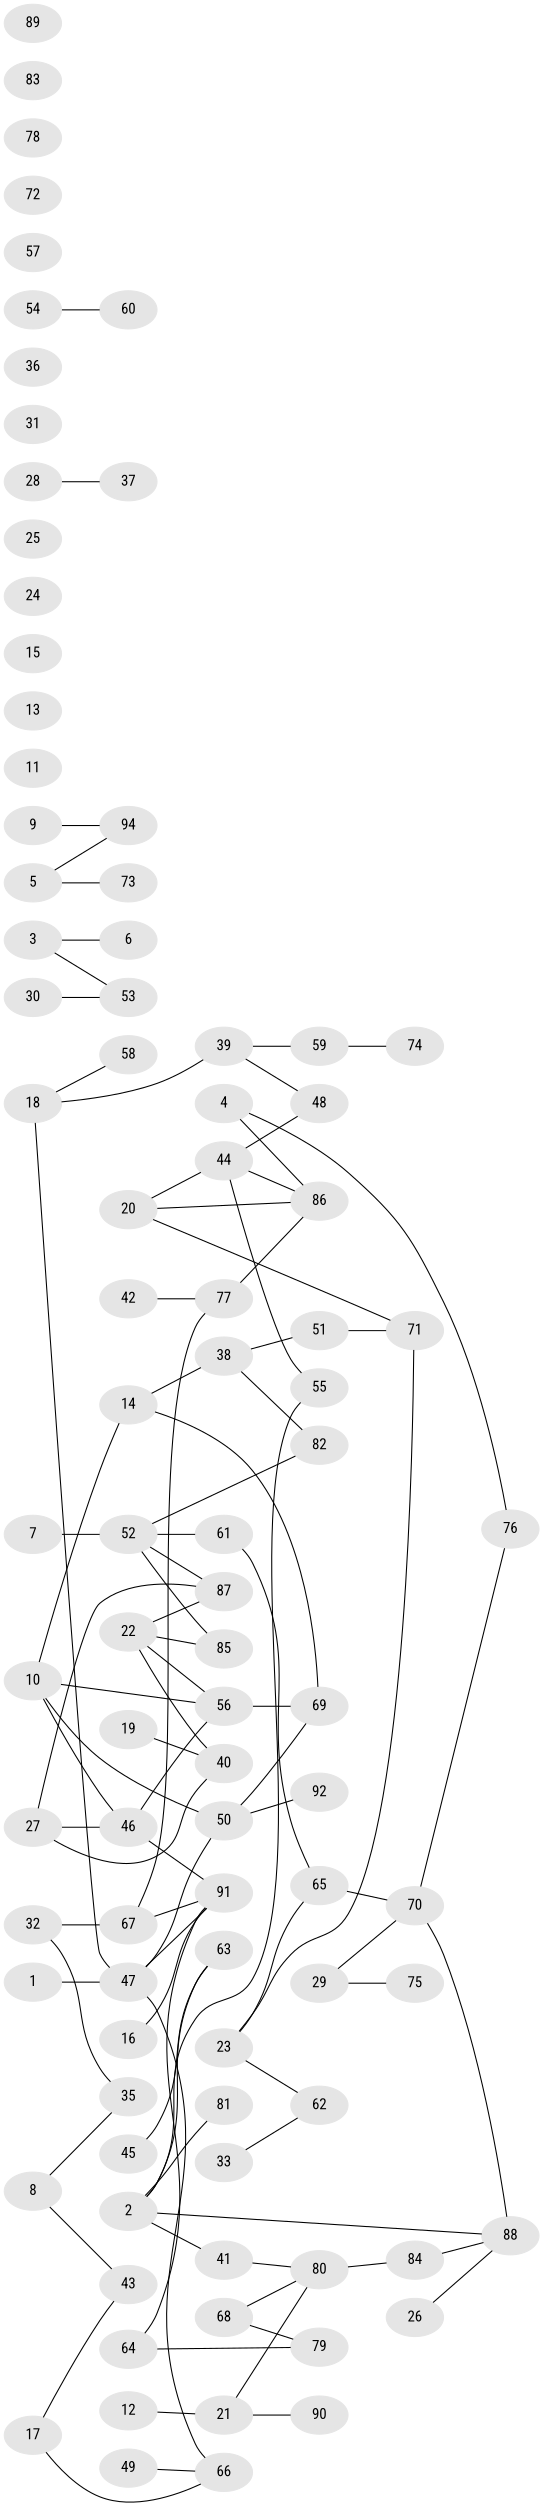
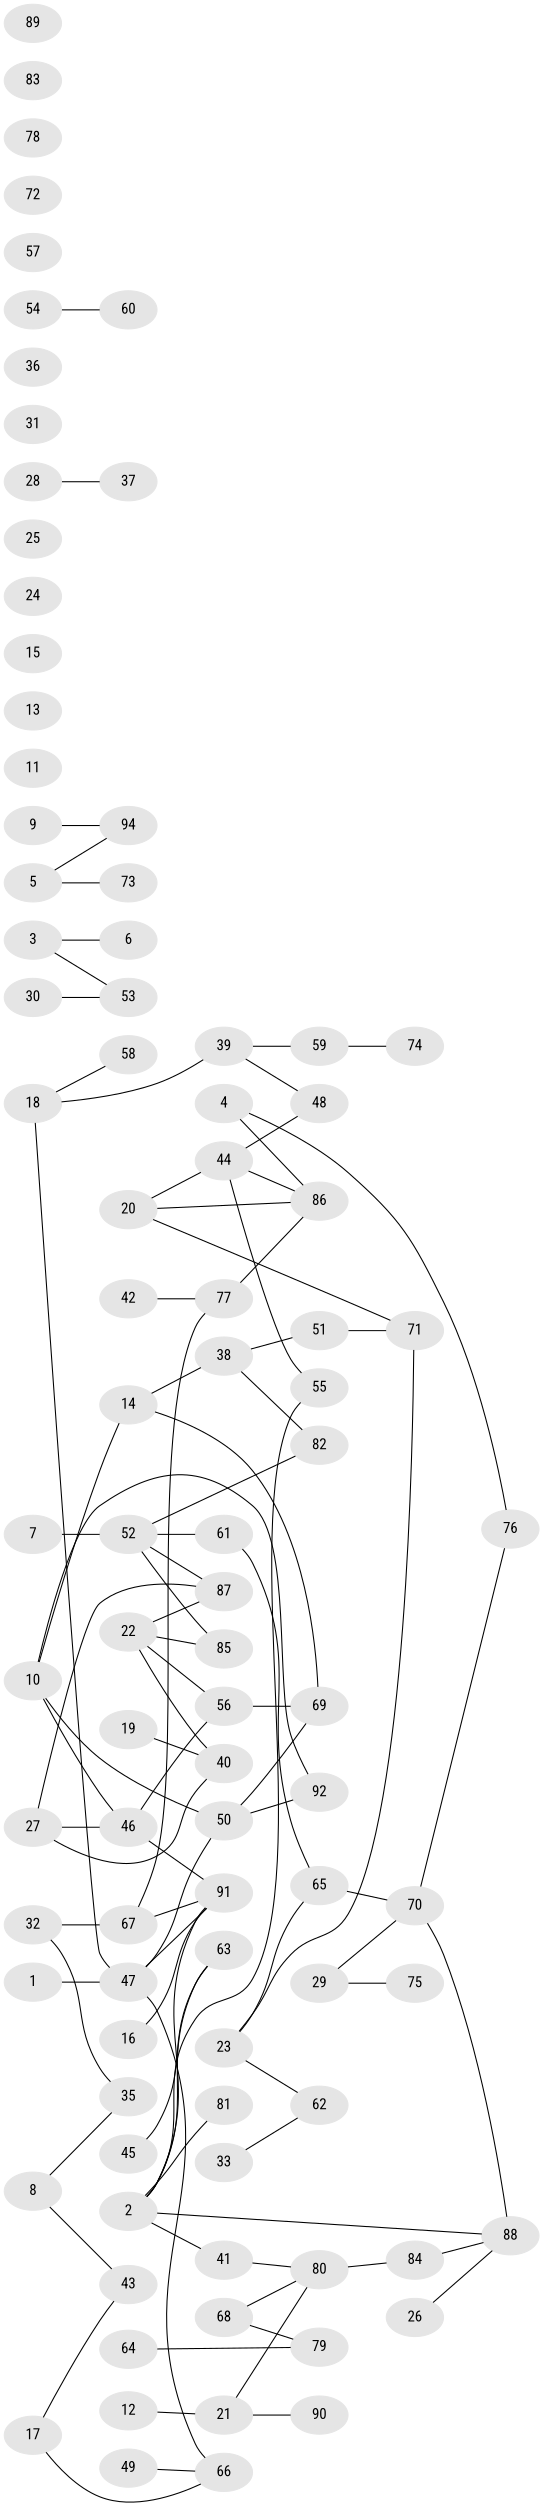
edge "10" -- "56": now "10" -- "92"
edge "91" -- "64": now "91" -- "2"
